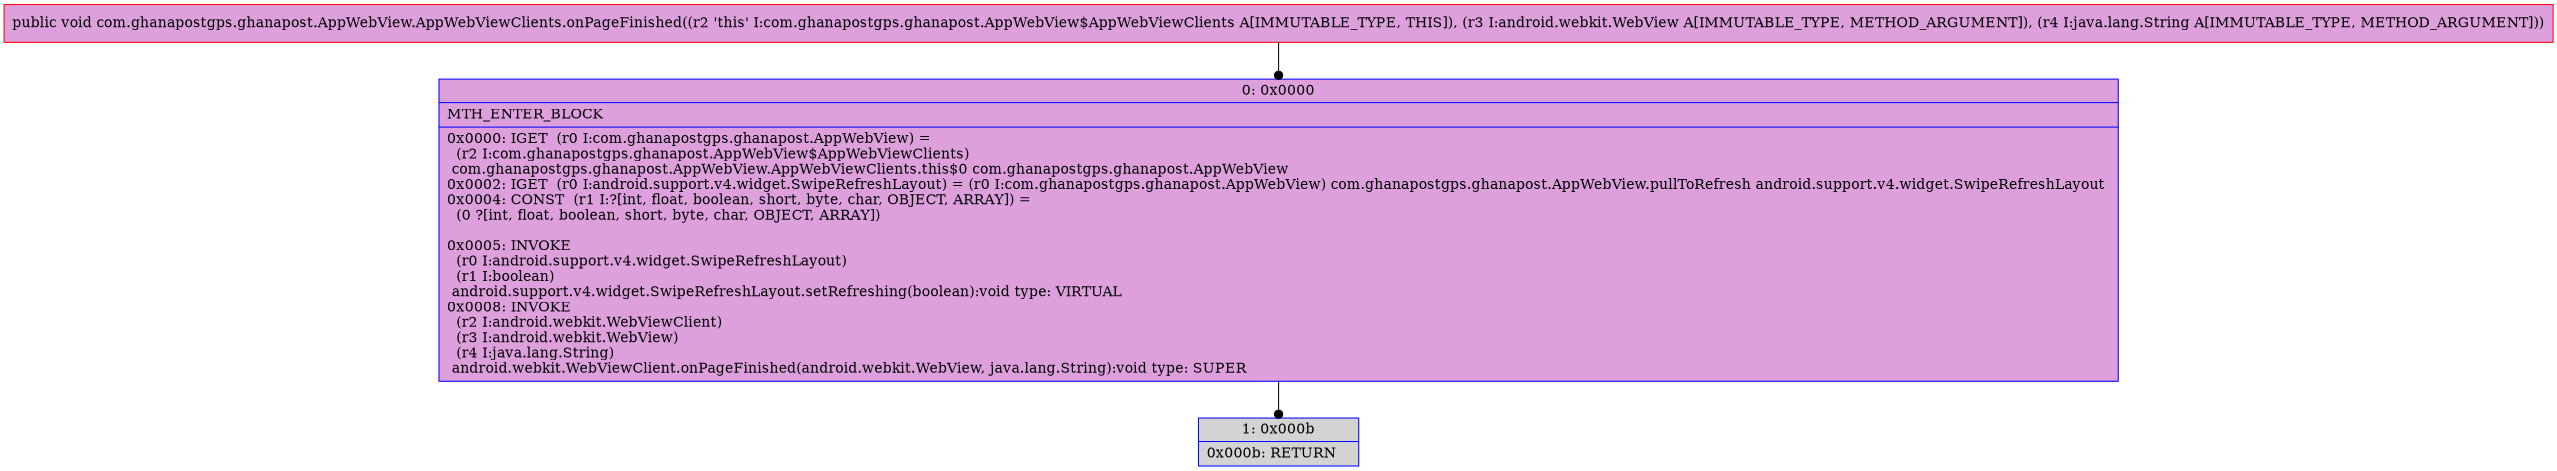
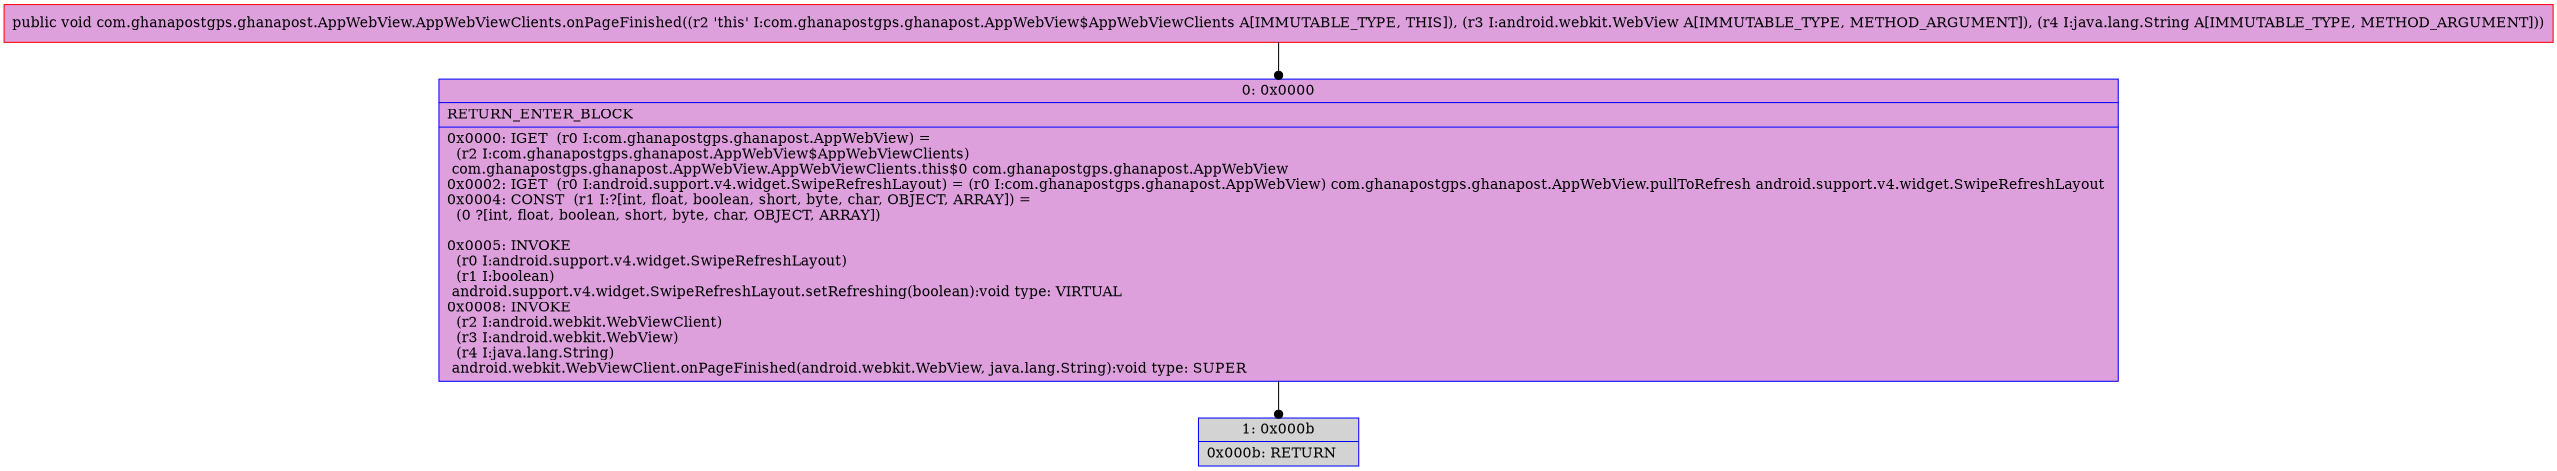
node "0: 0x0000": text "MTH_ENTER_BLOCK" -> "RETURN_ENTER_BLOCK"
